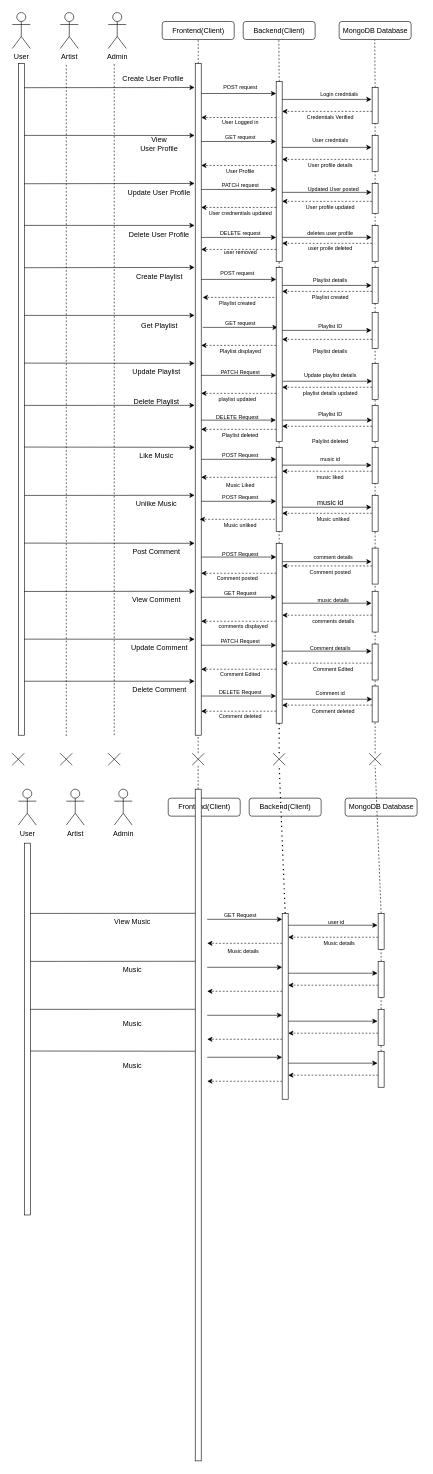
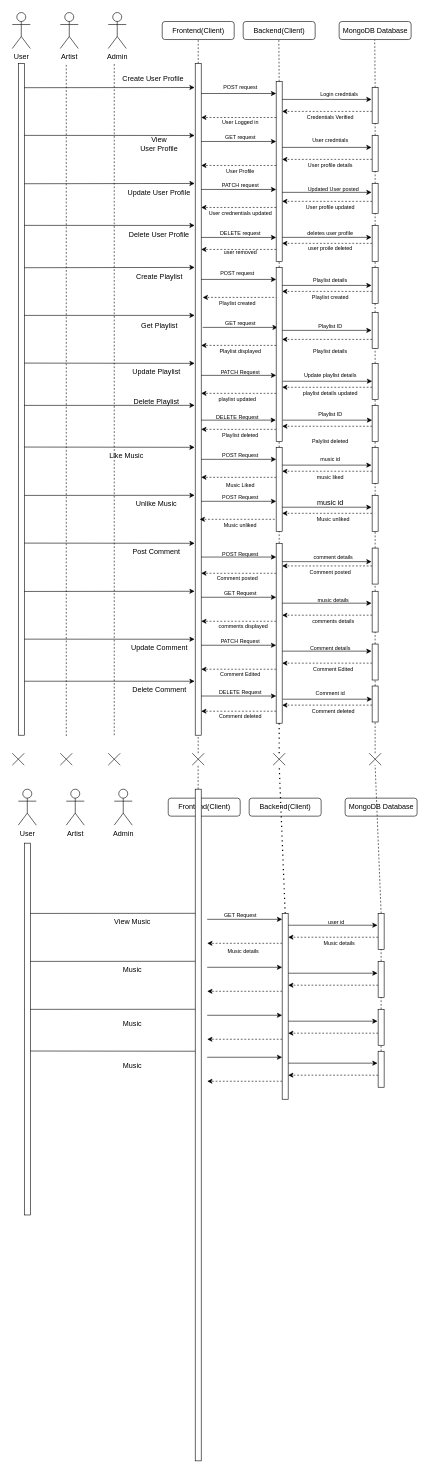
node "Like Music": moved (156, 456) -> (126, 456)
node "View Comment": removed
